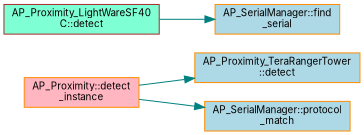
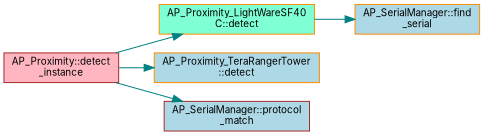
node "AP_Proximity_LightWareSF40 C::detect": color brown -> darkorange
edge "AP_Proximity::detect _instance" -> "AP_Proximity_LightWareSF40 C::detect": added
node "AP_Proximity::detect _instance": color darkorange -> brown
node "AP_SerialManager::protocol _match": color darkorange -> brown
